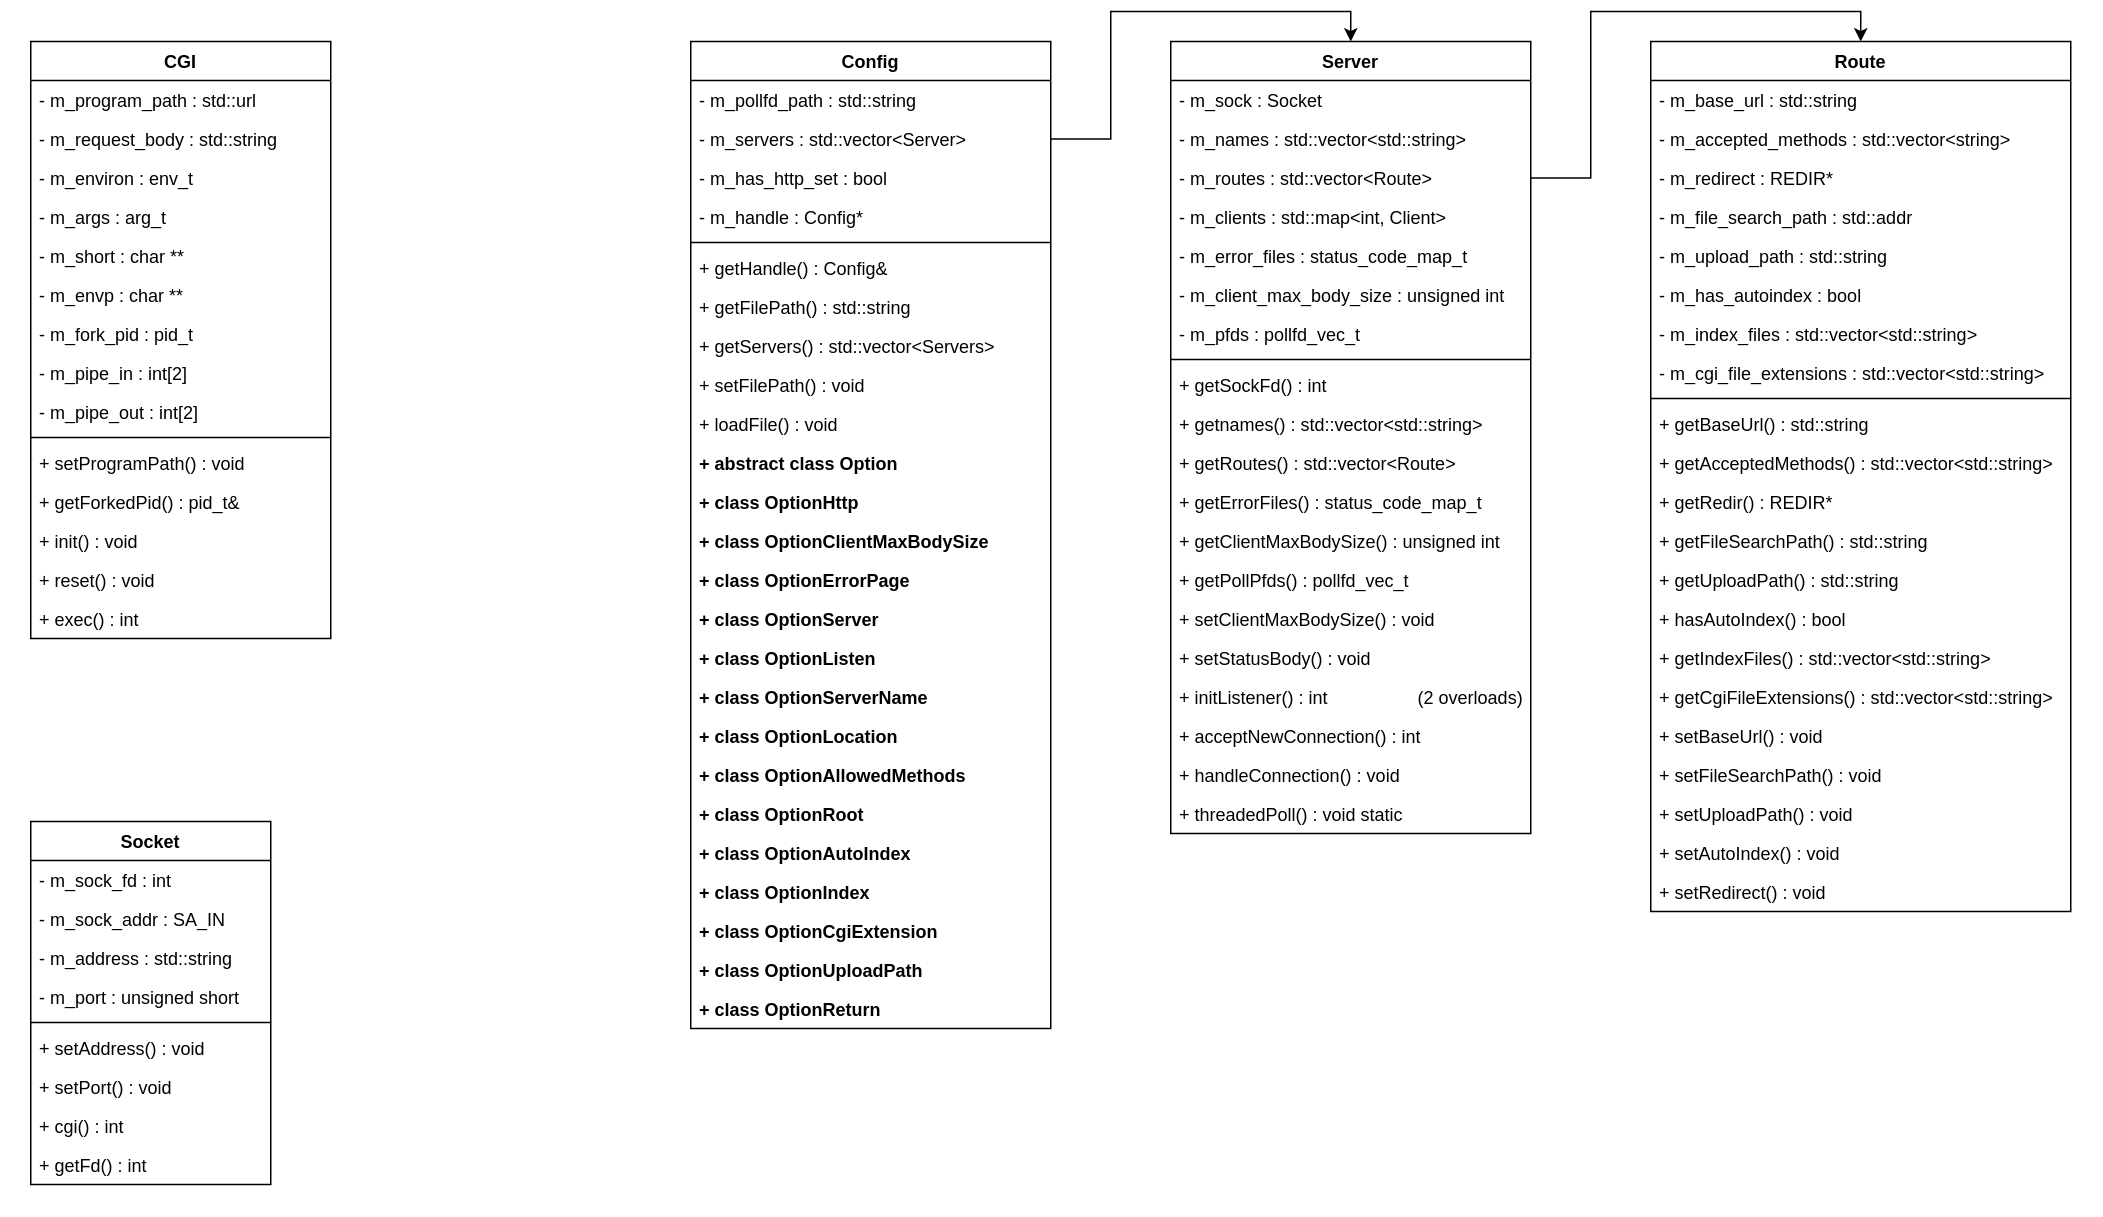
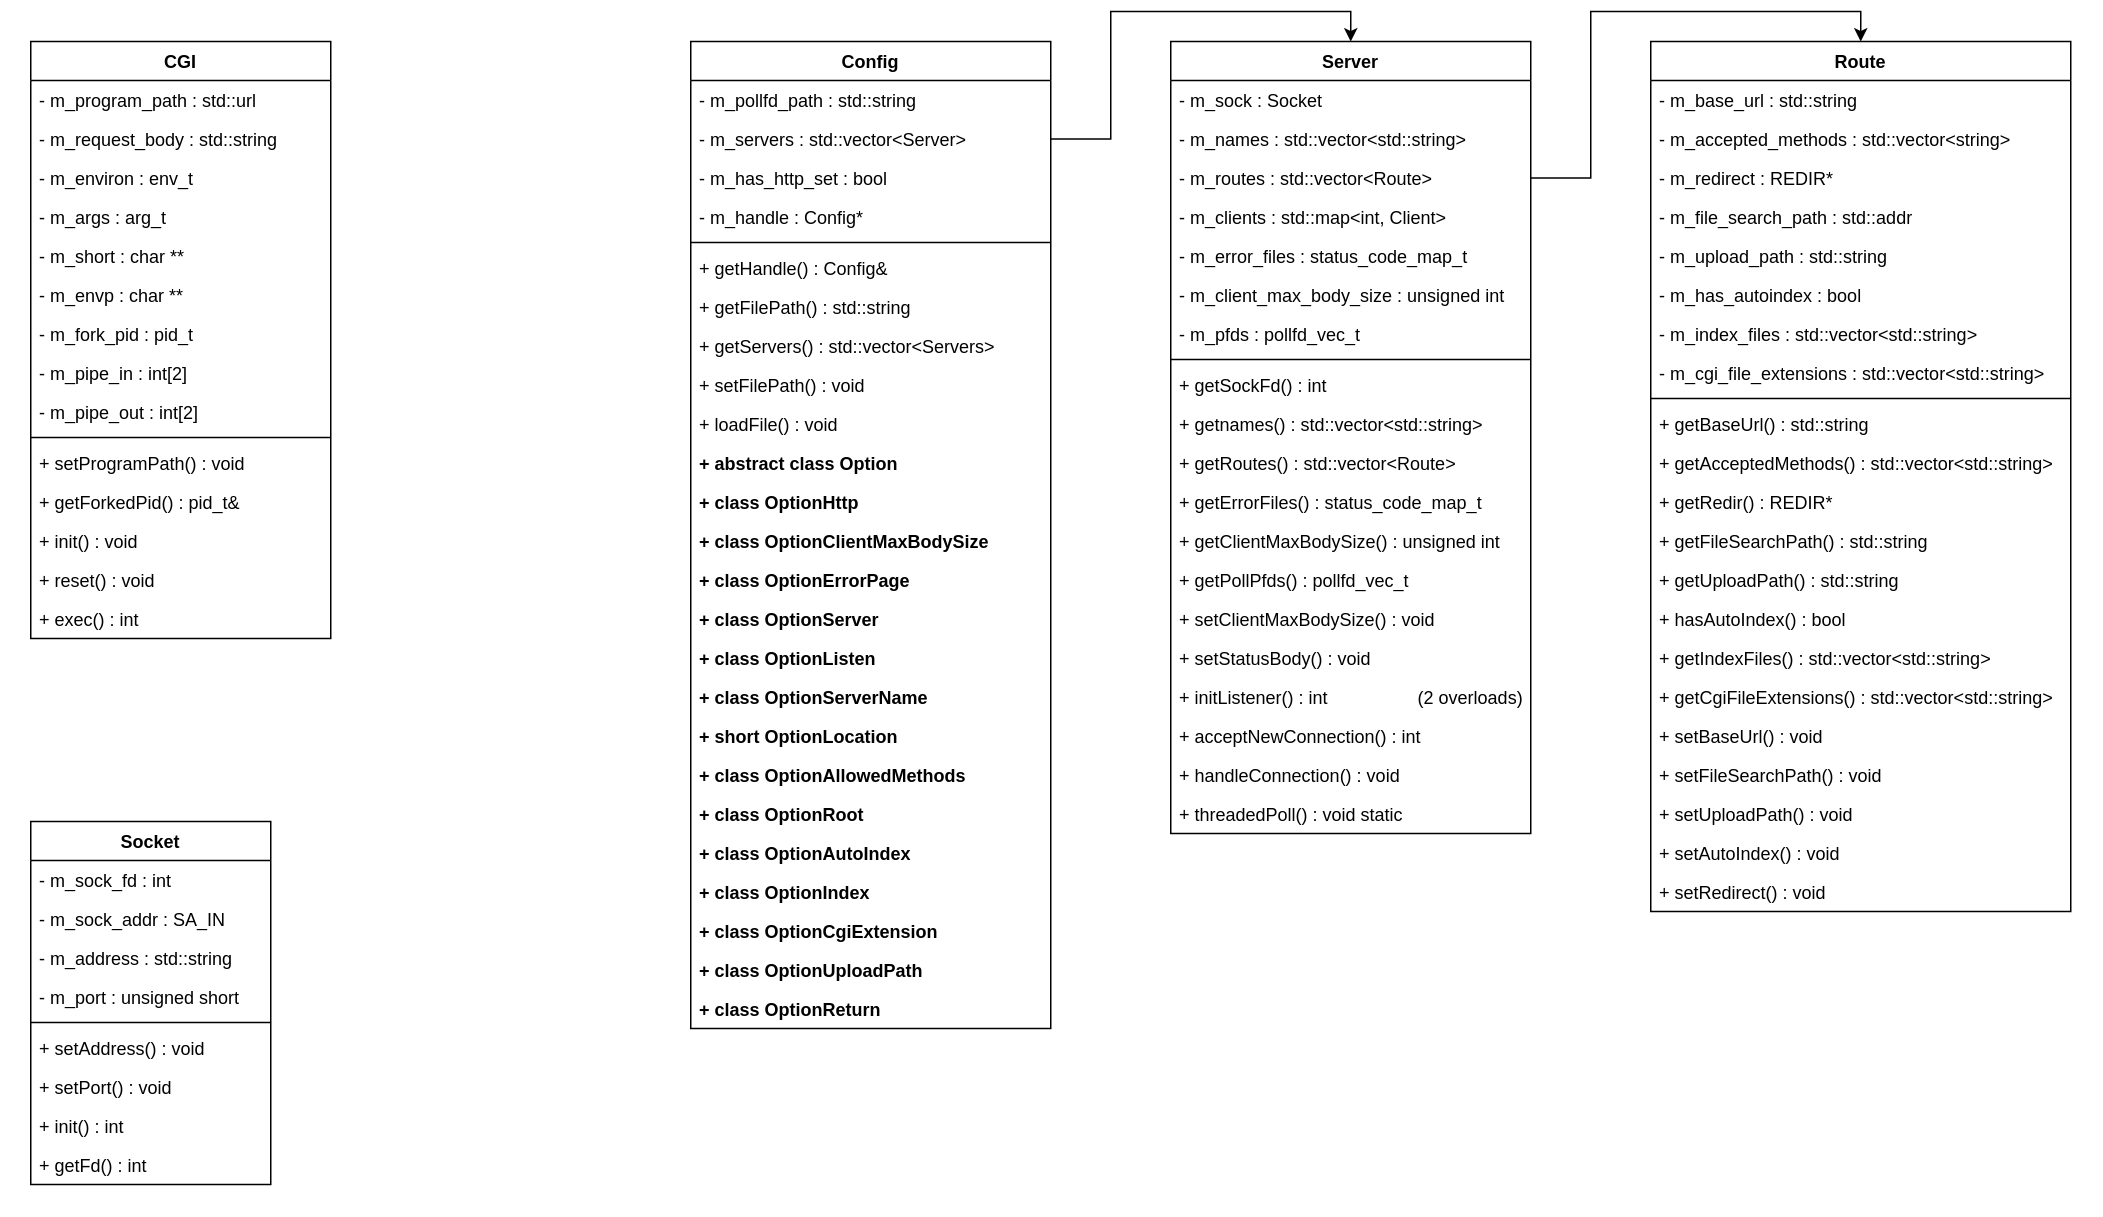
node "+ class OptionLocation": label "+ class OptionLocation" -> "+ short OptionLocation"
node "+ cgi() : int": label "+ cgi() : int" -> "+ init() : int"
